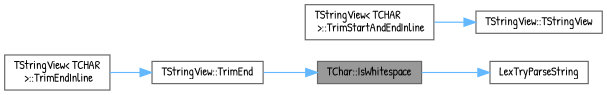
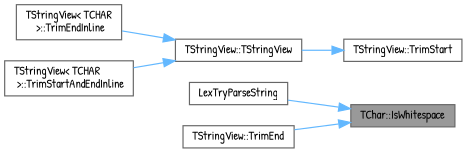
node "TStringView::TrimStart": added
edge "TStringView< TCHAR >::TrimEndInline" -> "TStringView::TrimEnd": now "TStringView< TCHAR >::TrimEndInline" -> "TStringView::TStringView"
edge "TChar::IsWhitespace" -> "LexTryParseString": reversed
